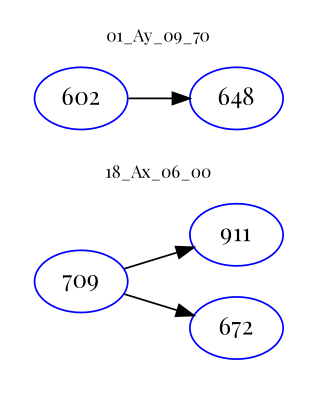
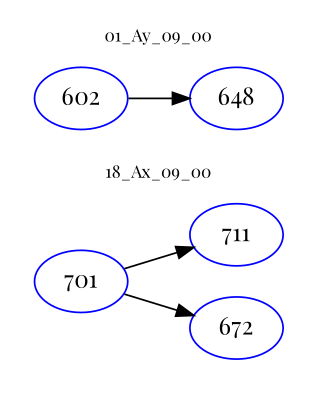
cluster "01_Ay_09_70": label "01_Ay_09_70" -> "01_Ay_09_00"
cluster "18_Ax_06_00": label "18_Ax_06_00" -> "18_Ax_09_00"
node "911": label "911" -> "711"
node "709": label "709" -> "701"
